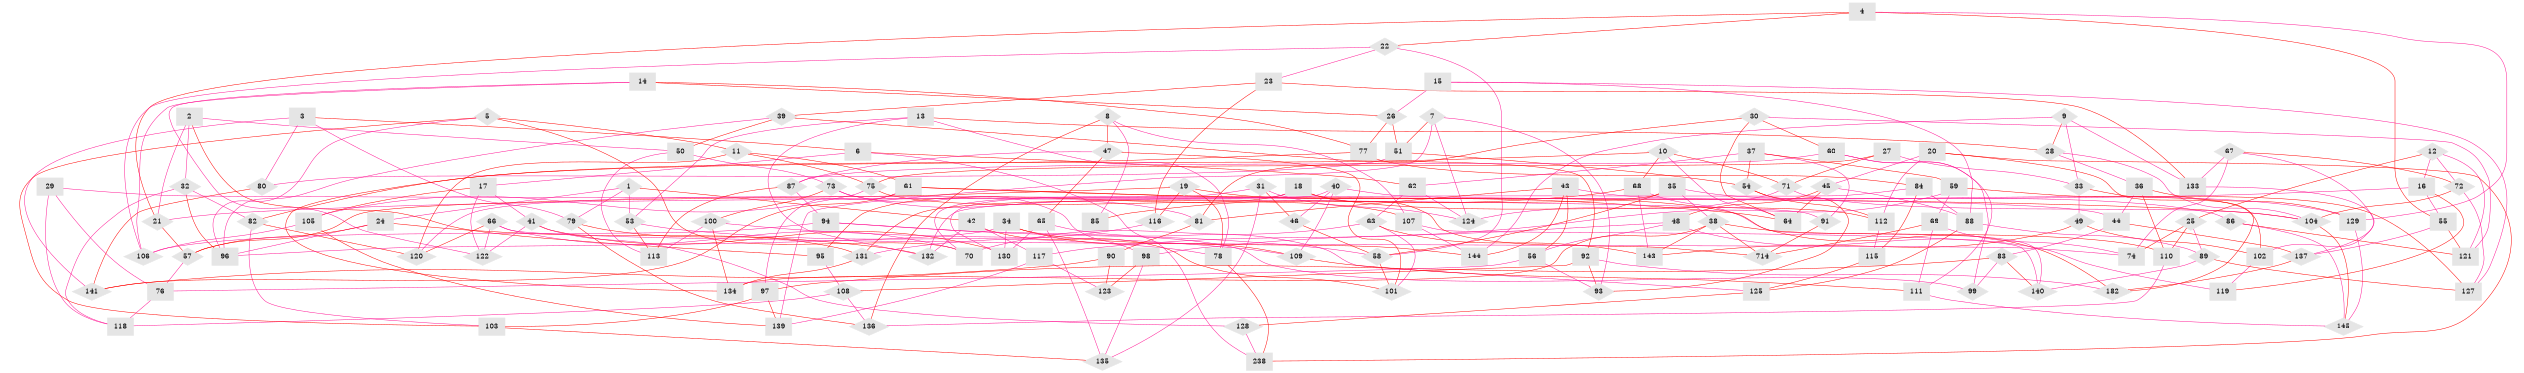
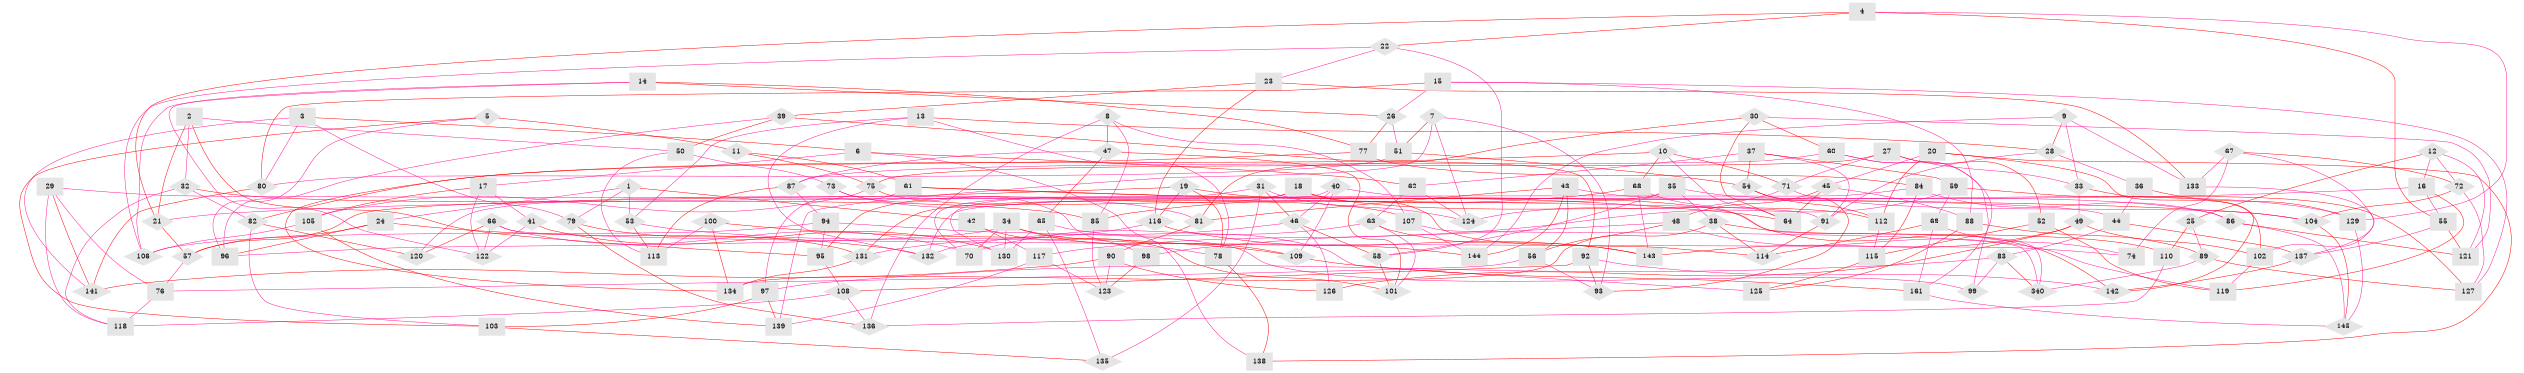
edge "15" -- "80": added
edge "26" -- "51": color red -> deeppink
edge "5" -- "70": now "34" -- "70"
edge "11" -- "120": removed
edge "27" -- "71": color red -> deeppink
edge "2" -- "21": color deeppink -> red
edge "8" -- "136": color red -> deeppink
edge "20" -- "112": color deeppink -> red
edge "28" -- "104": now "28" -- "91"
edge "84" -- "88": now "84" -- "86"
edge "73" -- "100": removed
node "52": added
edge "36" -- "110": removed
edge "32" -- "96": now "32" -- "85"
edge "94" -- "58": now "94" -- "95"
edge "88" -- "89": color deeppink -> red
edge "100" -- "109": color deeppink -> red
edge "35" -- "58": color red -> deeppink
edge "38" -- "143": now "116" -- "143"
edge "25" -- "74": removed
edge "24" -- "96": color deeppink -> red
edge "42" -- "132": now "46" -- "132"
edge "48" -- "56": color deeppink -> red
edge "85" -- "123": added
node "714": label "714" -> "114"
edge "83" -- "97": color red -> deeppink
edge "90" -- "123": color red -> deeppink
edge "61" -- "141": now "29" -- "141"
node "126": added
node "111": label "111" -> "161"
node "140": label "140" -> "340"
node "182": label "182" -> "142"
edge "98" -- "135": removed
node "128": removed
node "238": label "238" -> "138"
